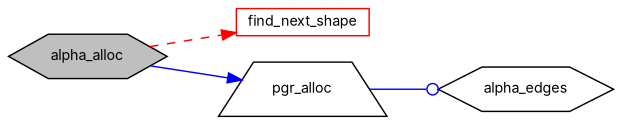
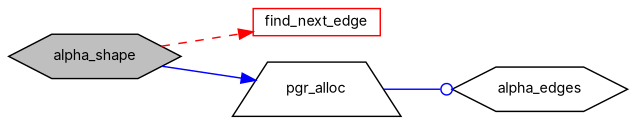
node "find_next_shape": label "find_next_shape" -> "find_next_edge"
node "alpha_alloc": label "alpha_alloc" -> "alpha_shape"
